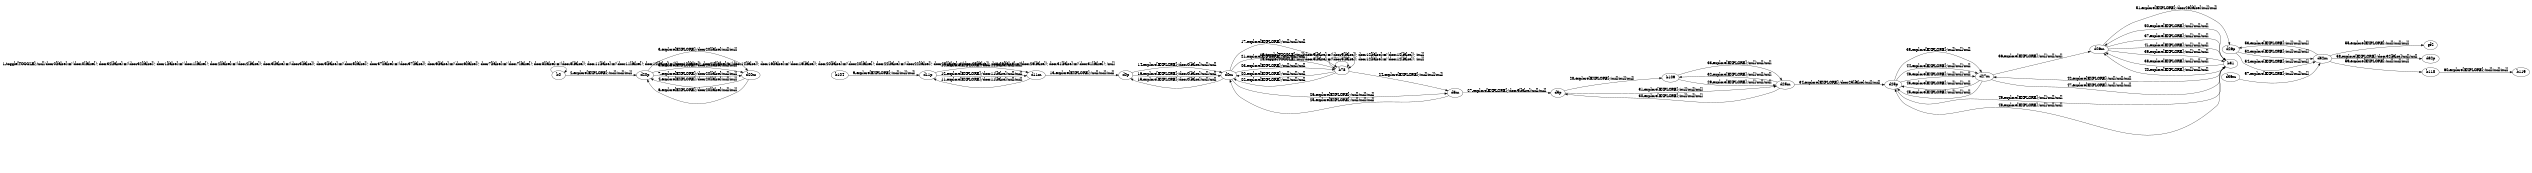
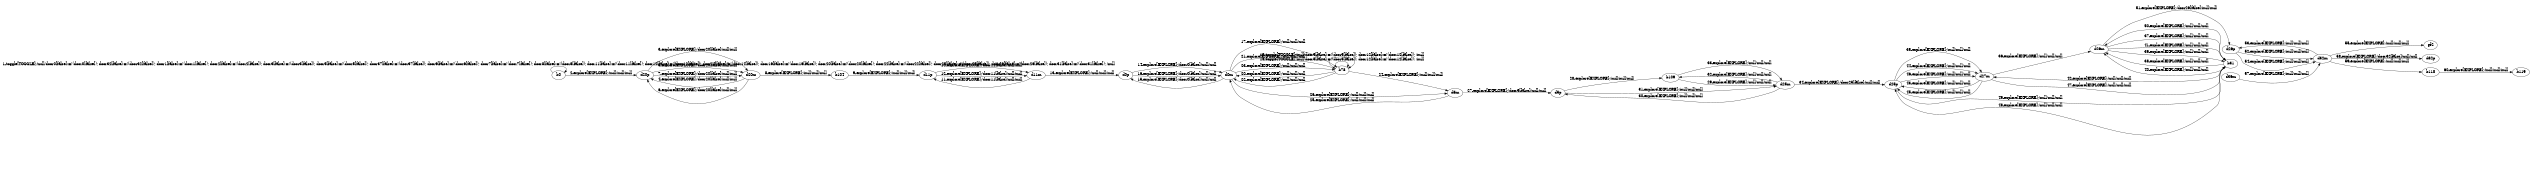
edge "d20m" -> "b104": added, label "8-explore[EXPLORE];/null/null/null"
